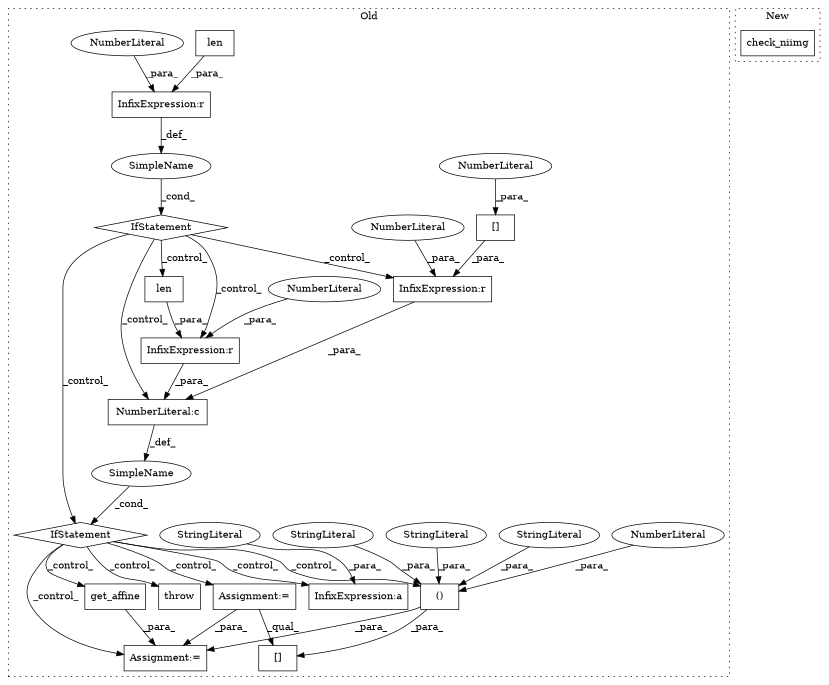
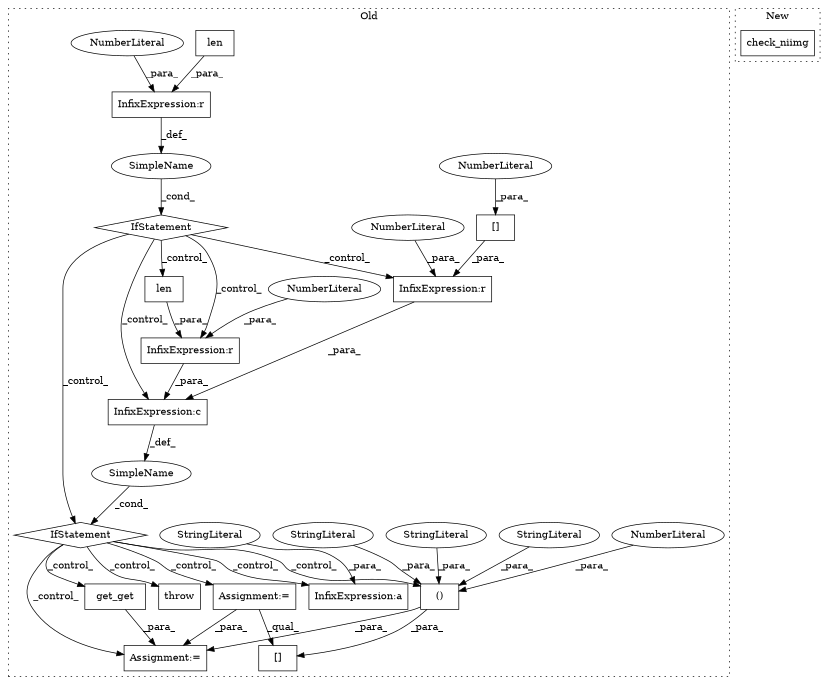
node "NumberLiteral:c": label "NumberLiteral:c" -> "InfixExpression:c"
node "get_affine": label "get_affine" -> "get_get"
